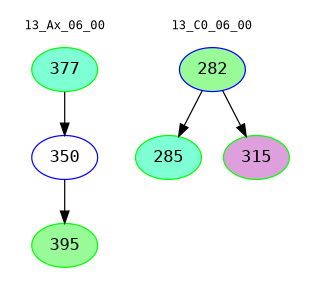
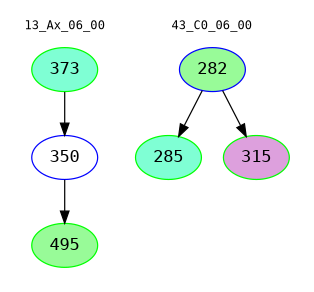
cluster "13_C0_06_00": label "13_C0_06_00" -> "43_C0_06_00"
node "377": label "377" -> "373"
node "395": label "395" -> "495"
